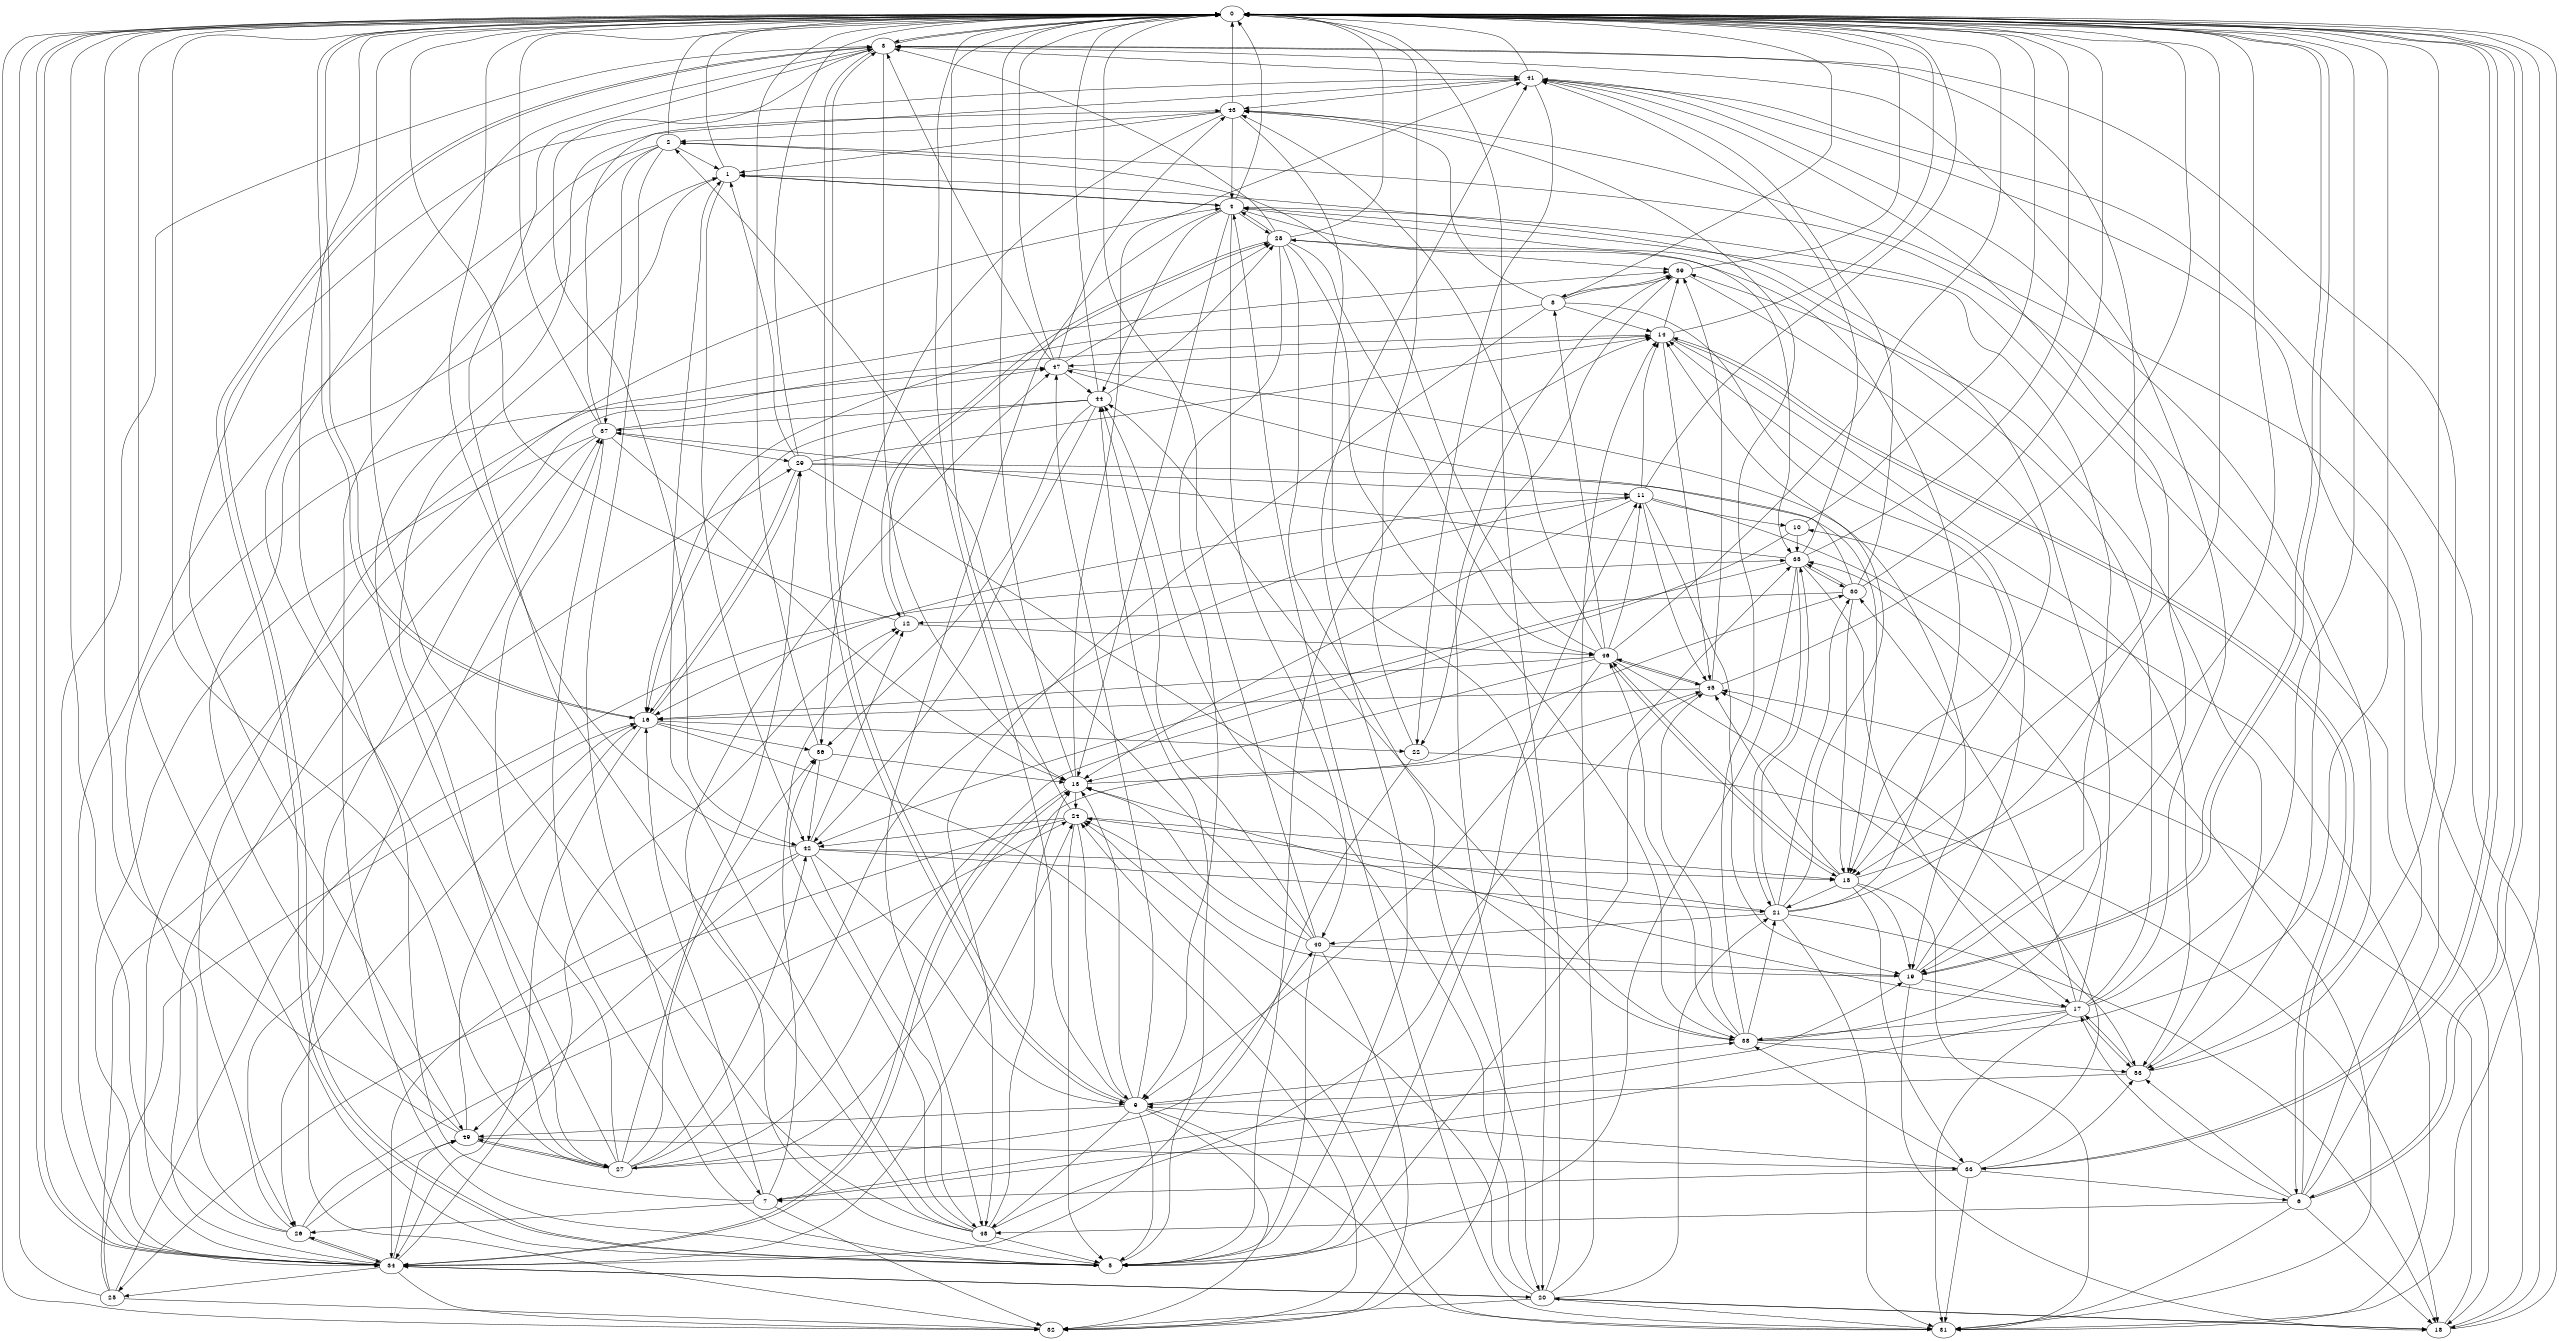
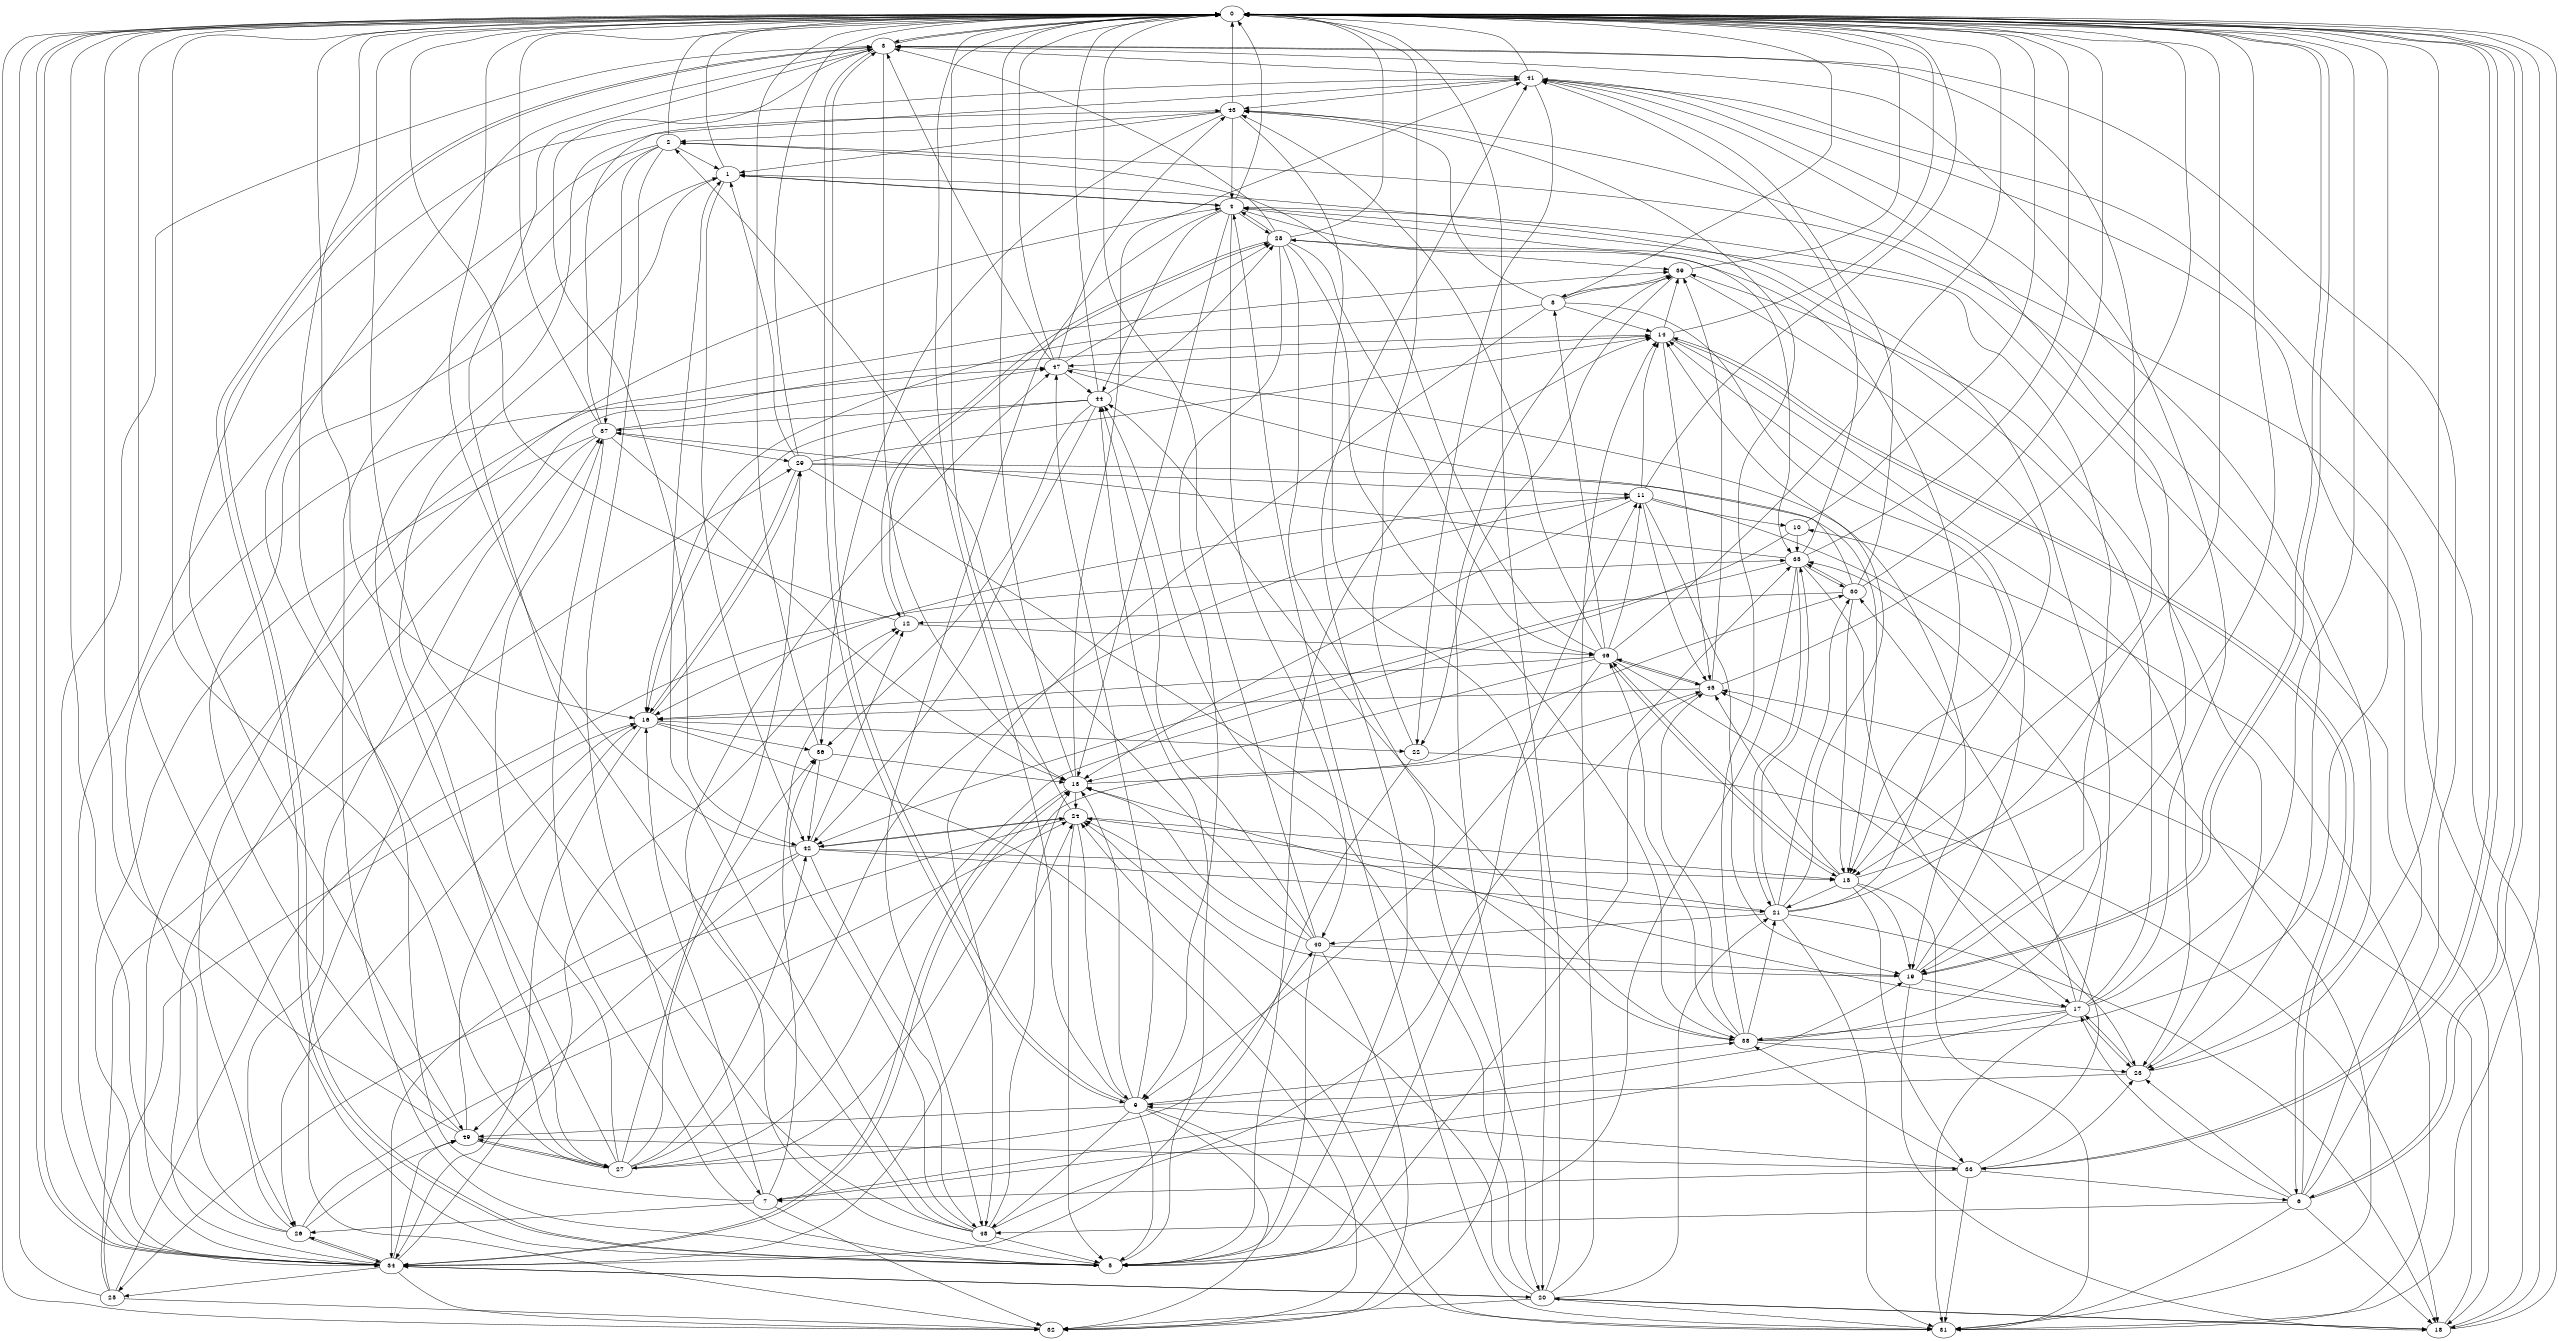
edge "16" -> "0": removed
edge "42" -> "9": now "42" -> "24"
node "53": label "53" -> "23"
